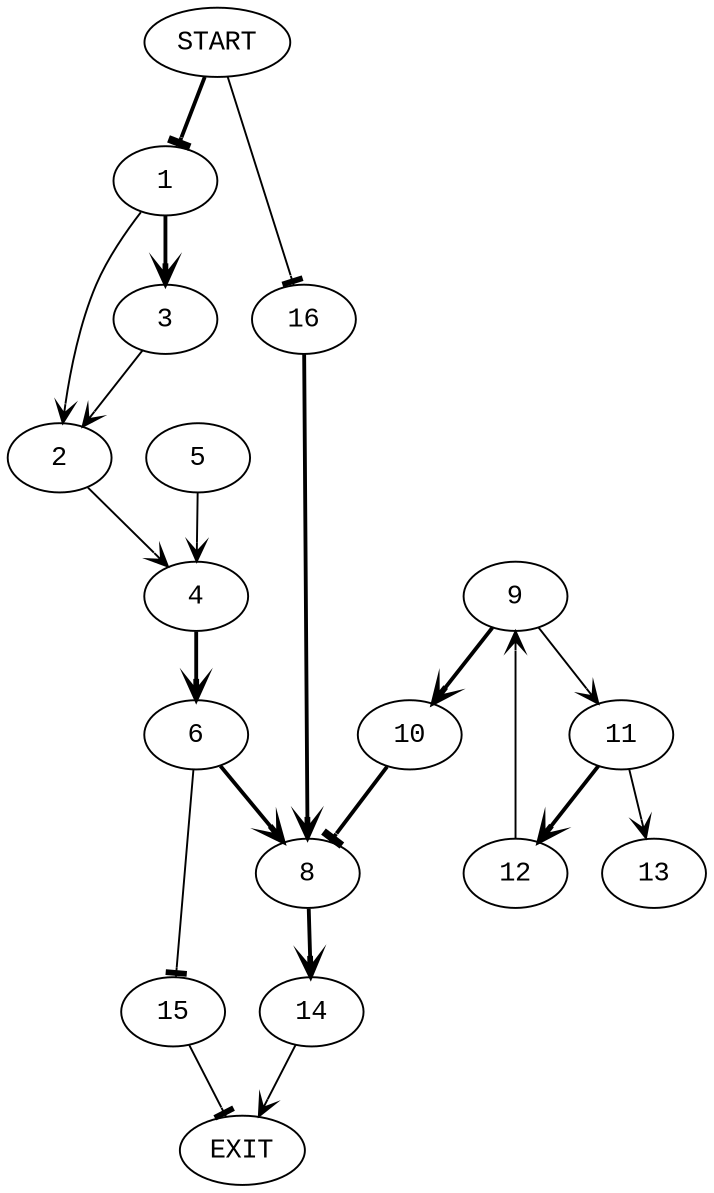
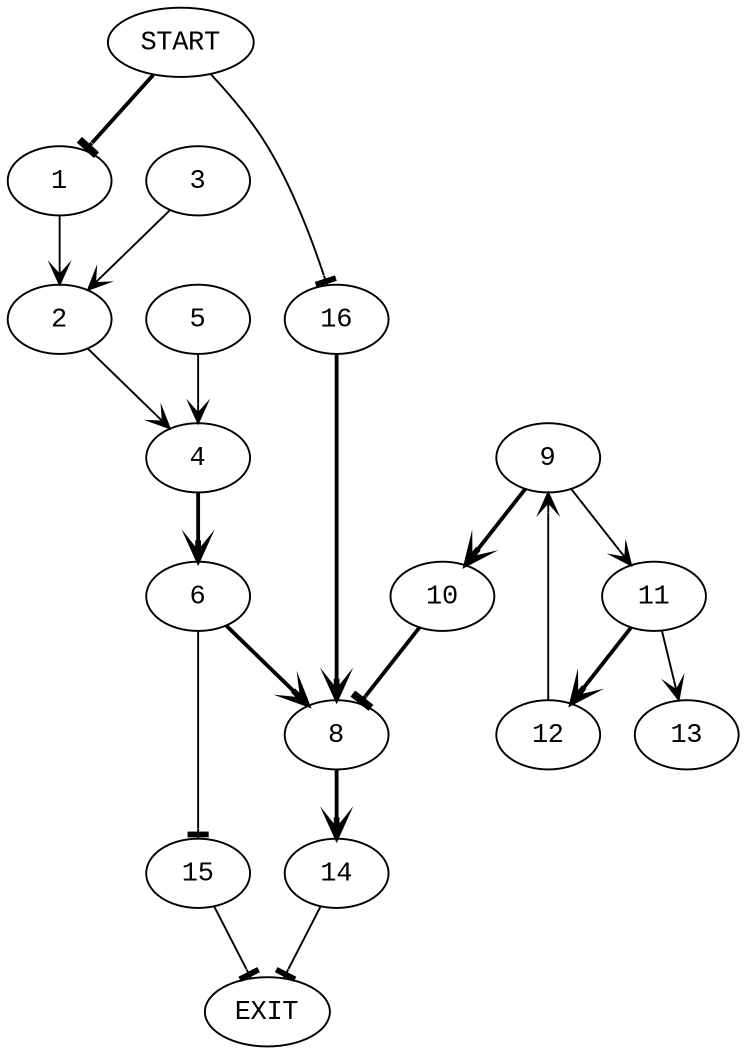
edge "1" -> "3": removed
edge "14" -> "EXIT": arrowhead vee -> tee
